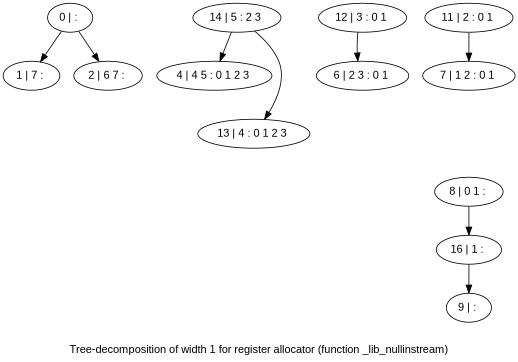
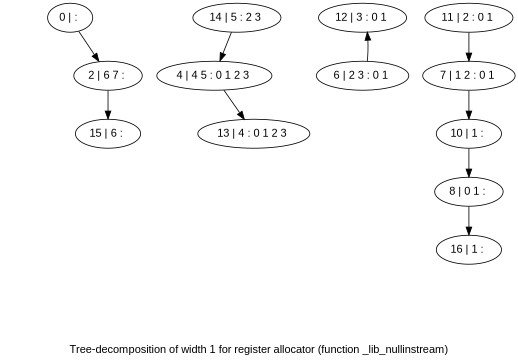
edge "12 | 3 : 0 1" -> "6 | 2 3 : 0 1": reversed
edge "14 | 5 : 2 3" -> "13 | 4 : 0 1 2 3": now "4 | 4 5 : 0 1 2 3" -> "13 | 4 : 0 1 2 3"
node "1 | 7 :": removed
node "15 | 6 :": added
node "10 | 1 :": added
node "9 | :": removed
